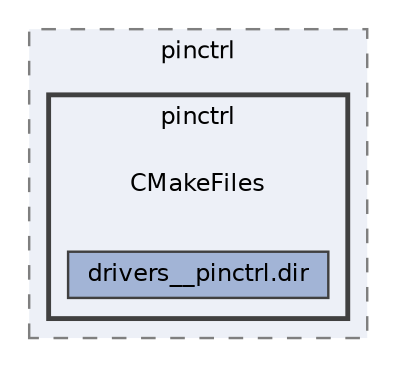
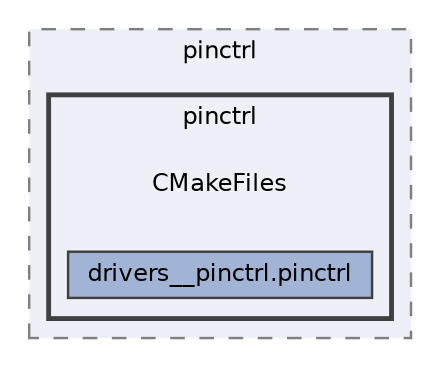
node "drivers__pinctrl.dir": label "drivers__pinctrl.dir" -> "drivers__pinctrl.pinctrl"
